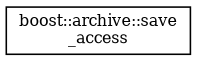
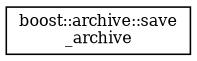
node "boost::archive::save _access": label "boost::archive::save _access" -> "boost::archive::save _archive"
